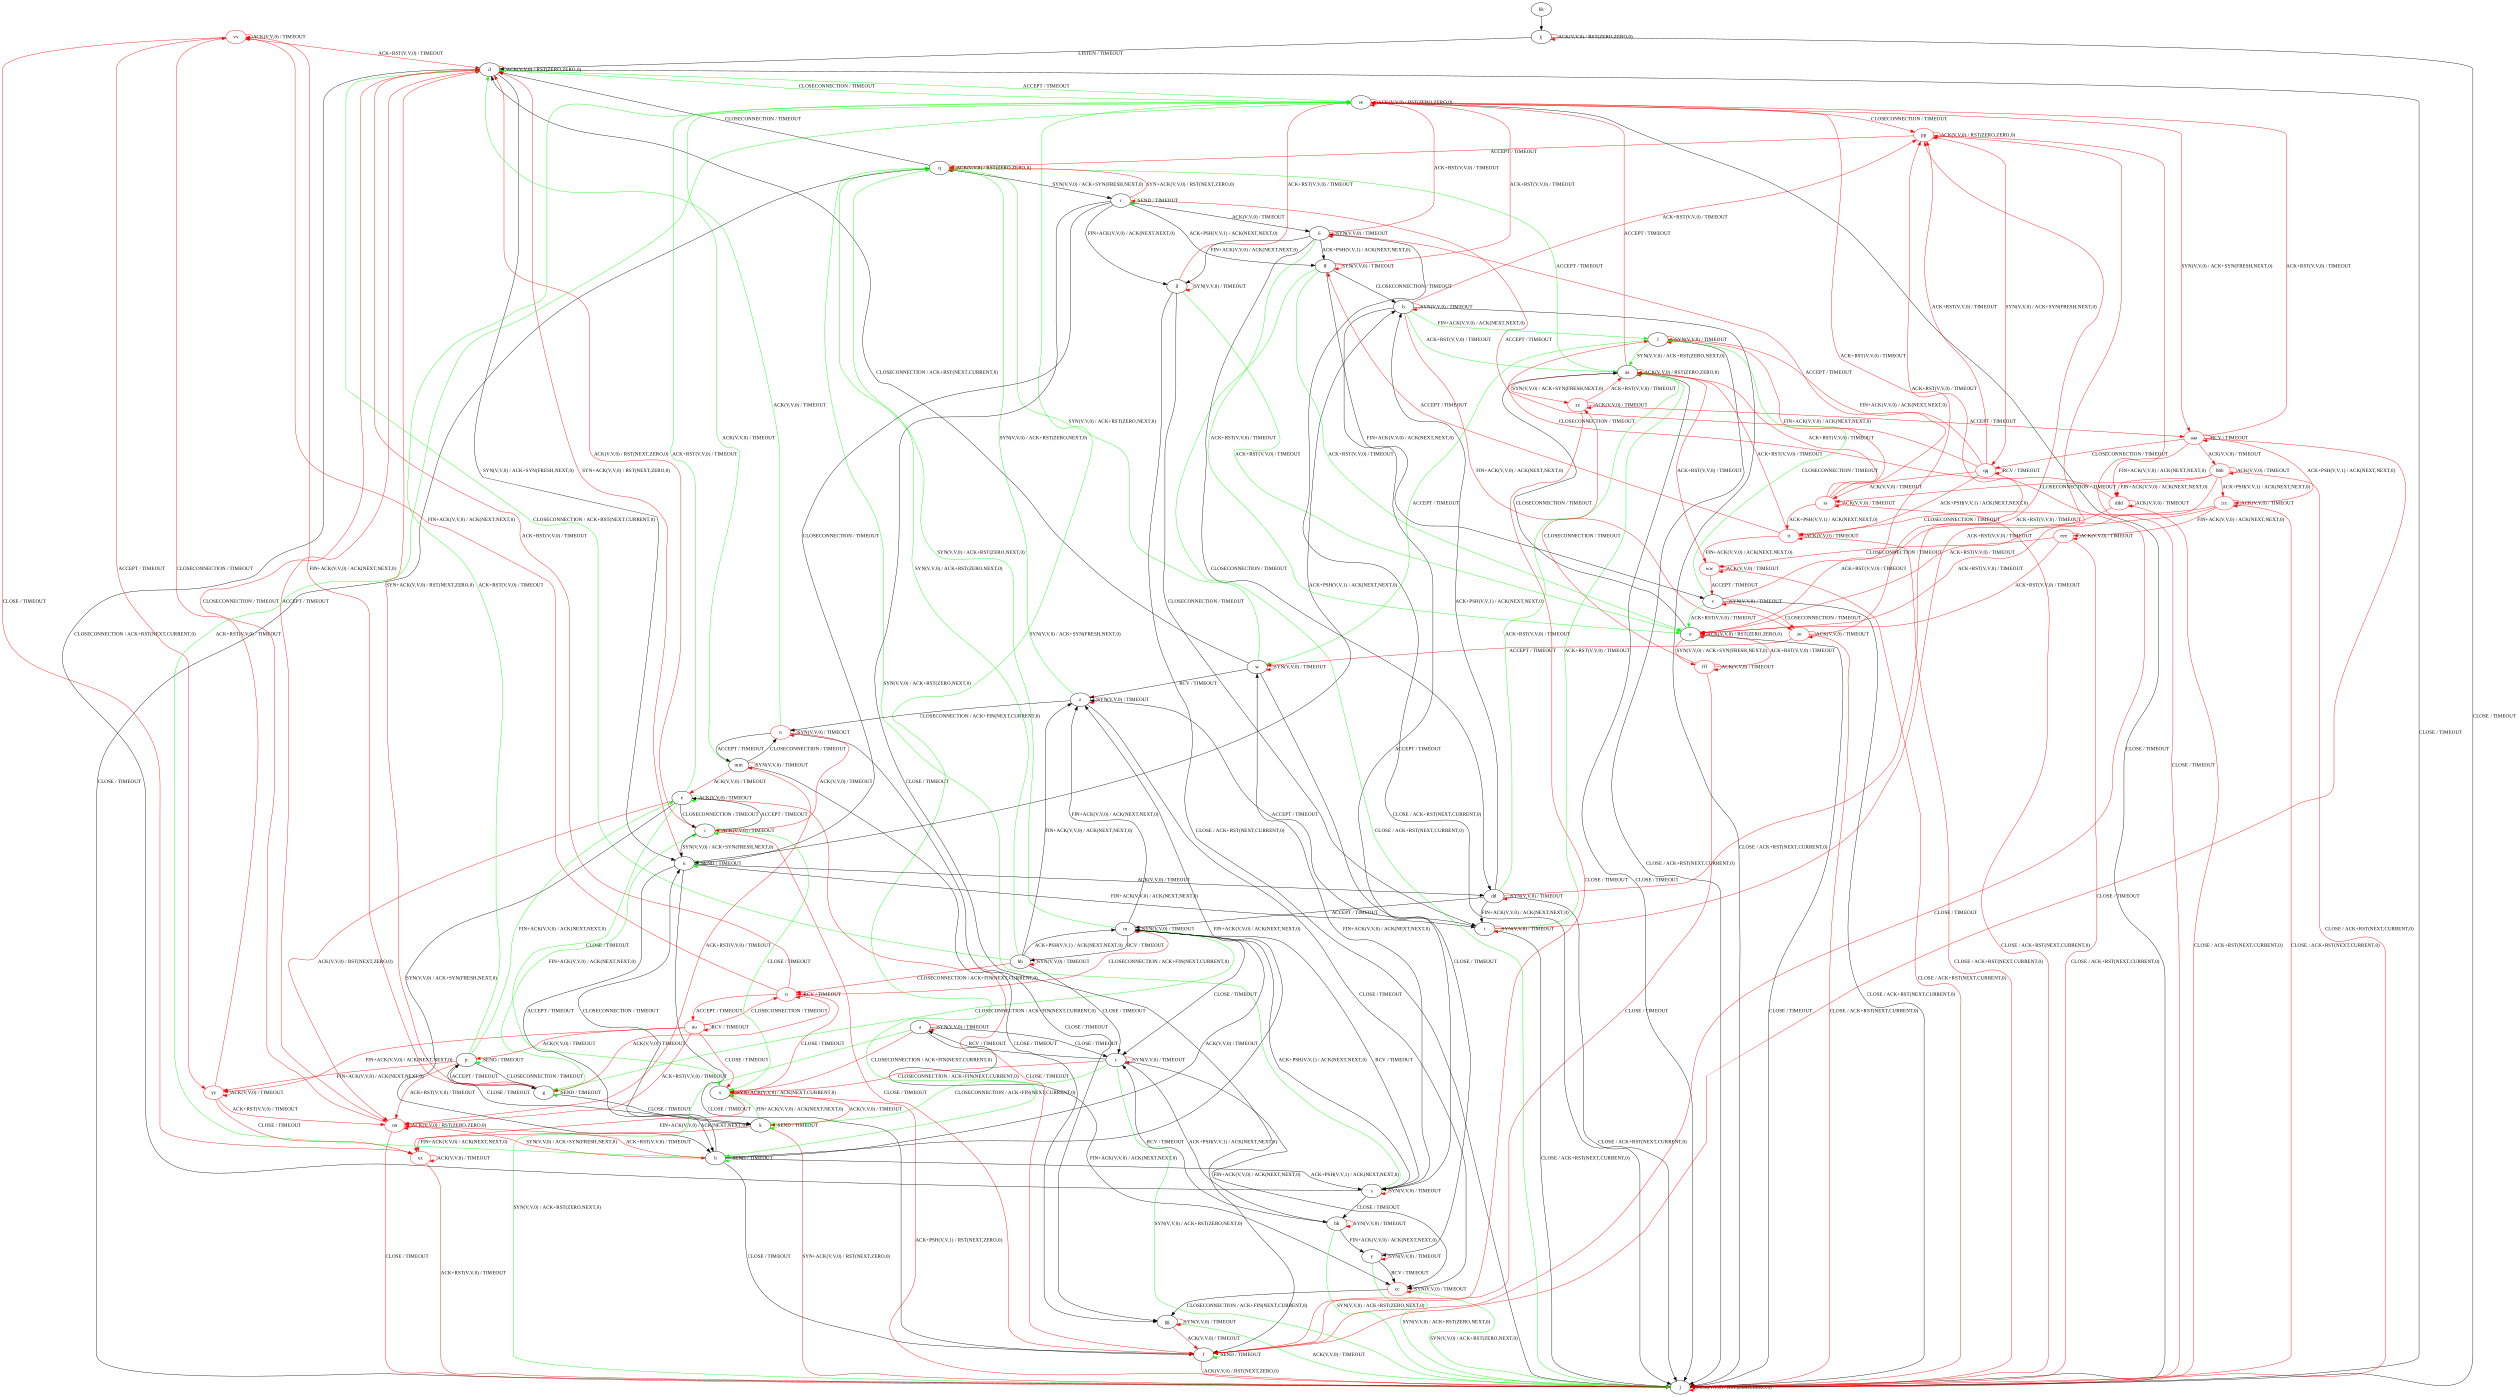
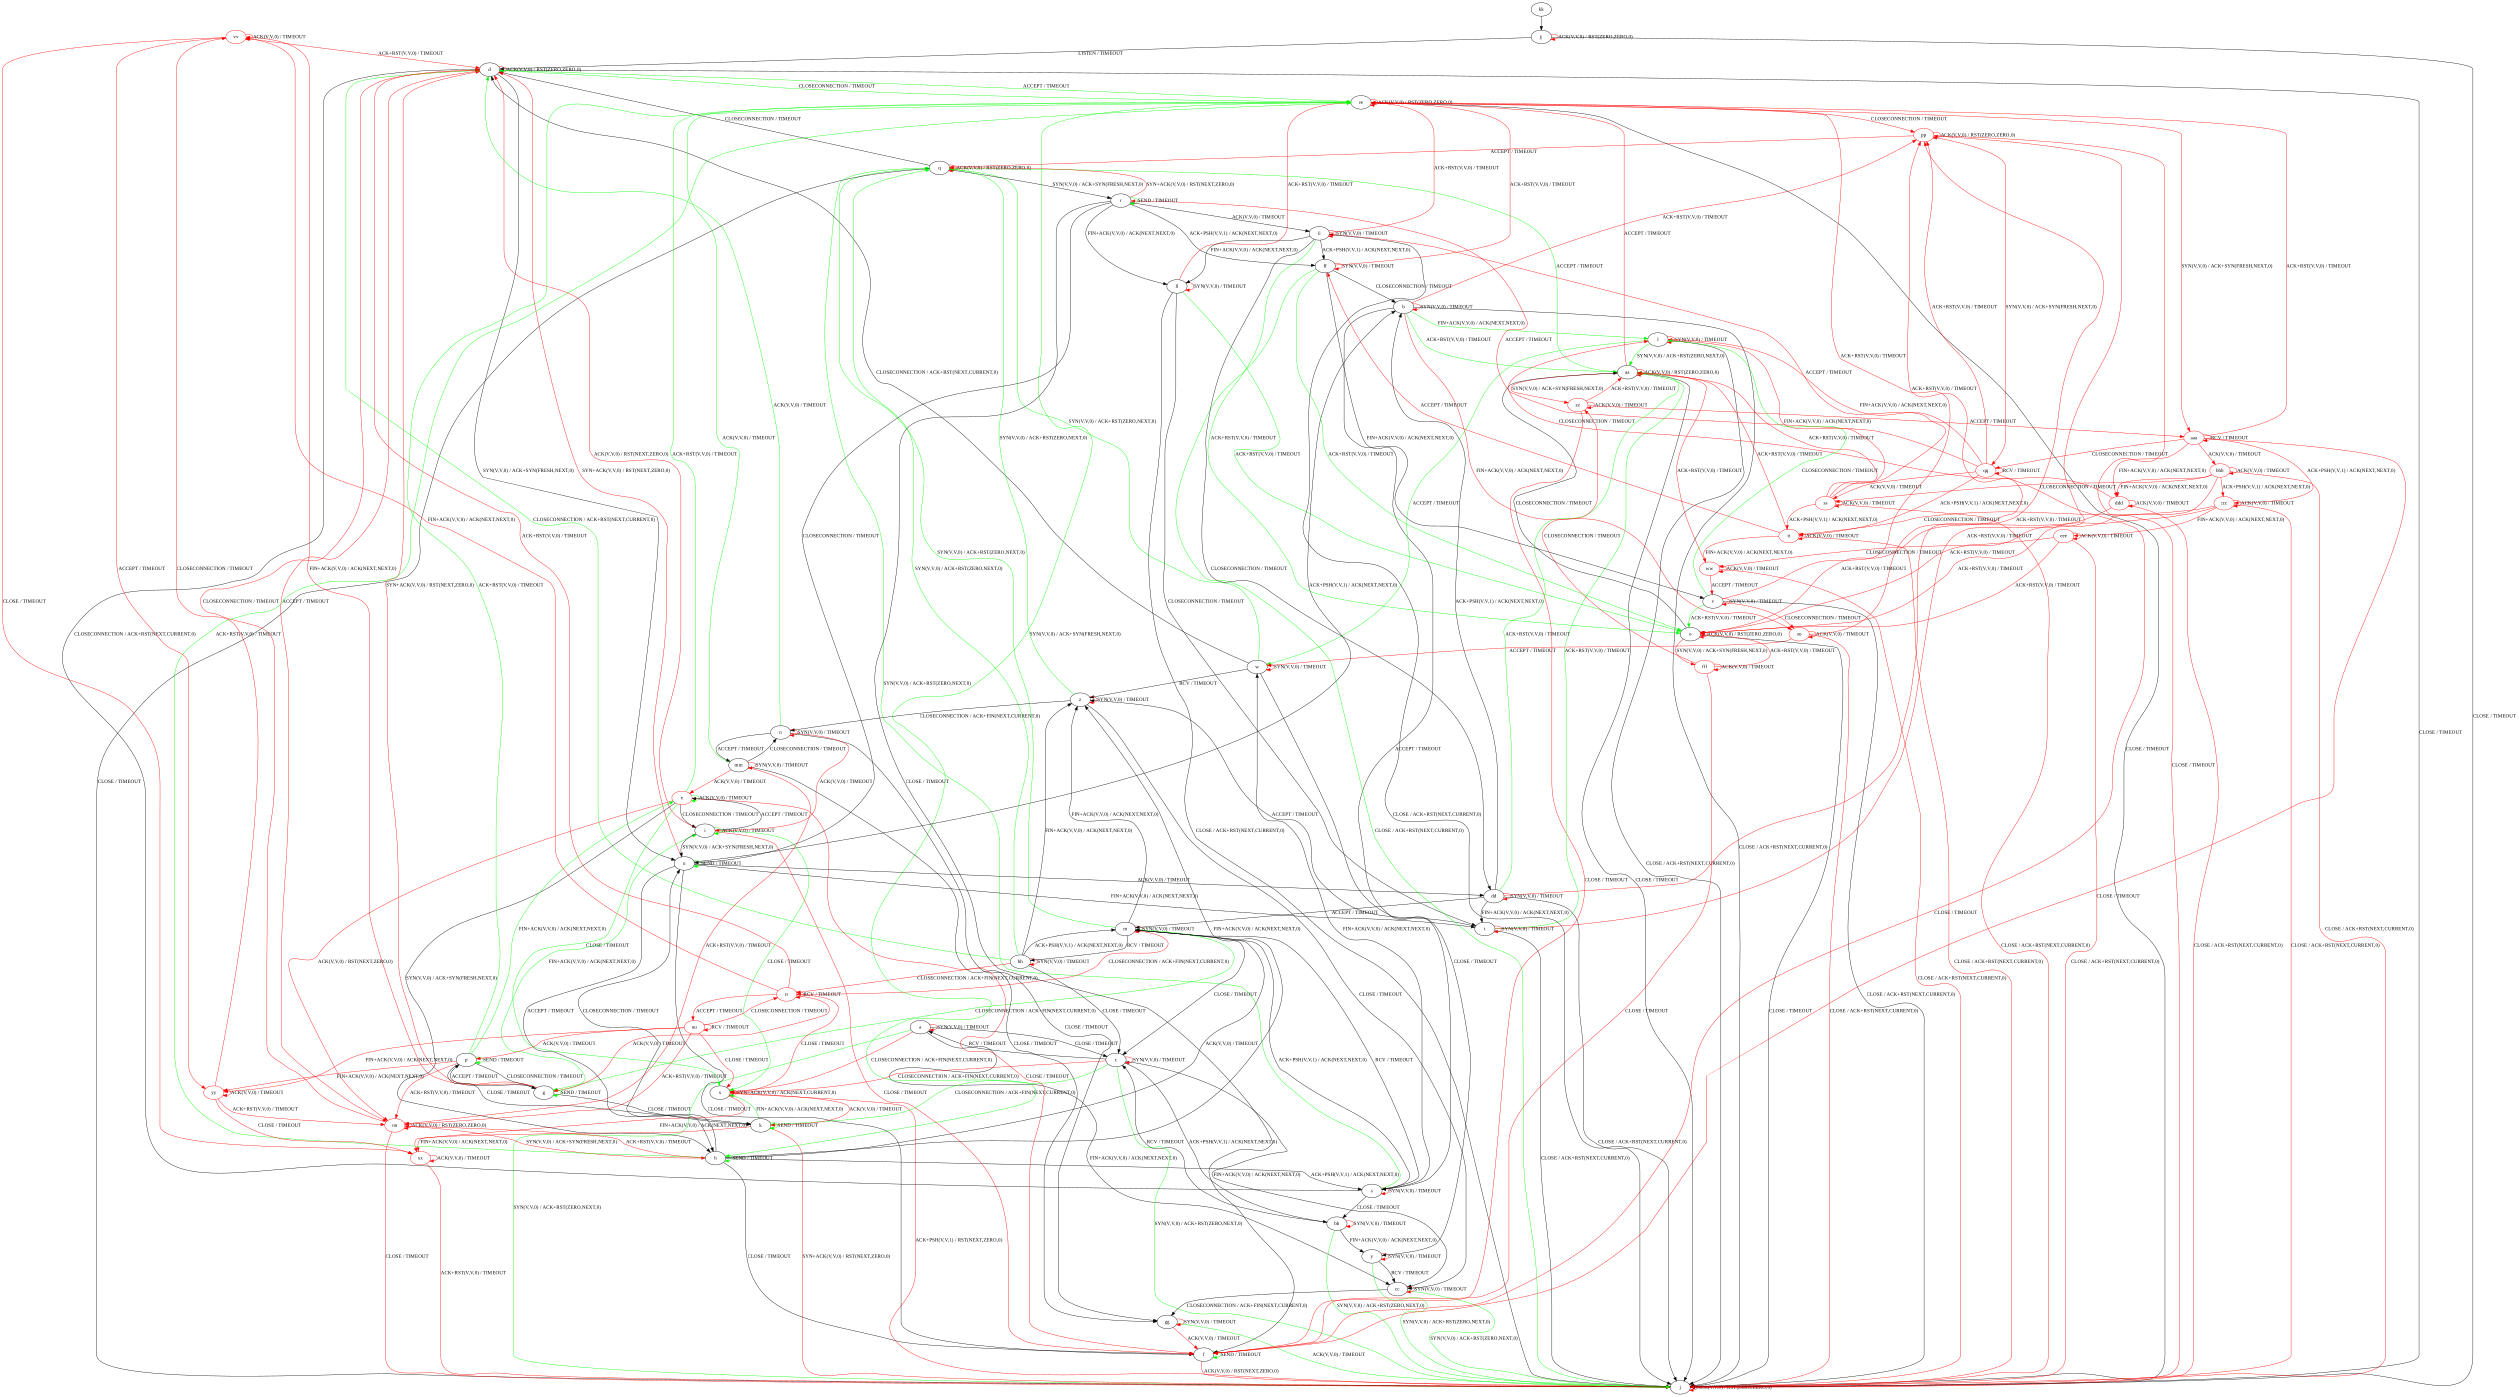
node "n": color red -> black
node "e": color black -> red
node "cc": color red -> black
